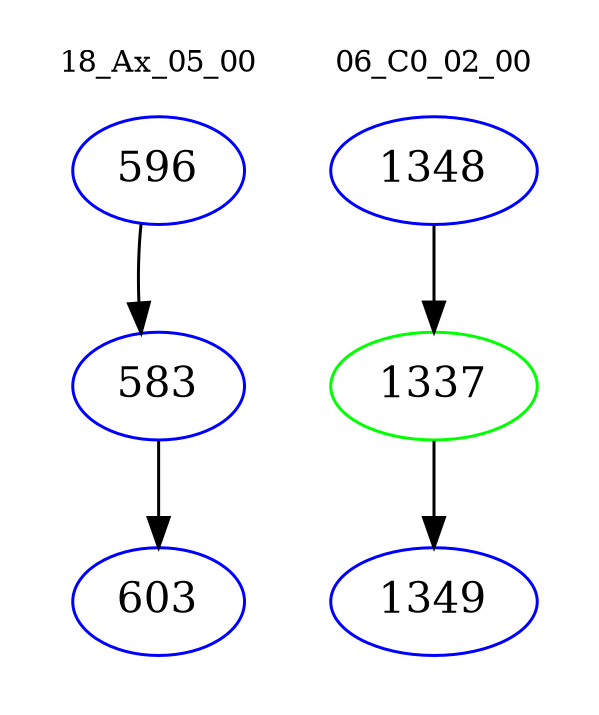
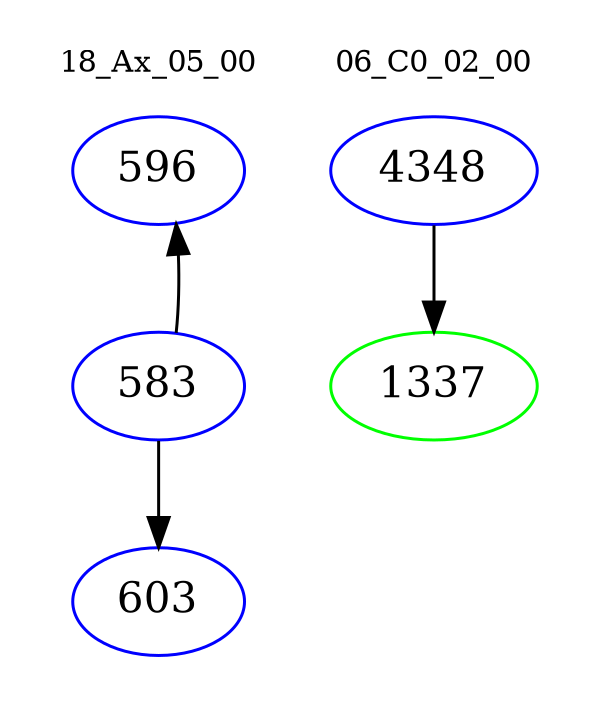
node "1348": label "1348" -> "4348"
edge "596" -> "583": reversed
node "1349": removed
